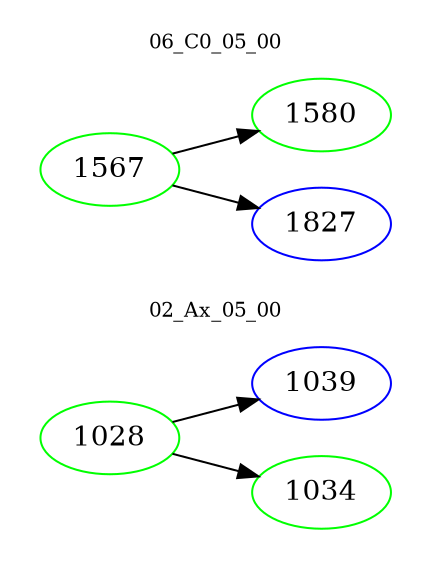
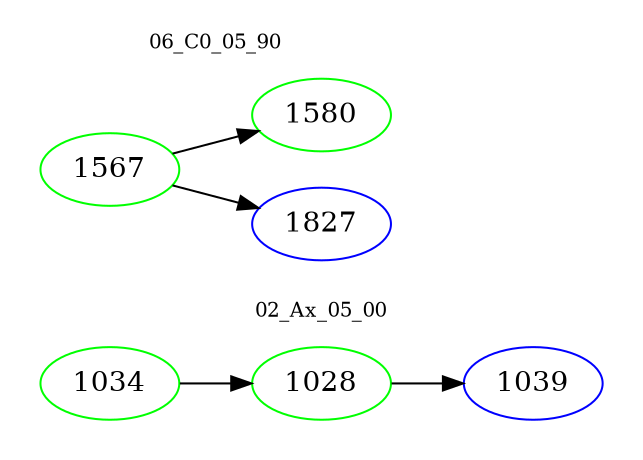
cluster "06_C0_05_00": label "06_C0_05_00" -> "06_C0_05_90"
edge "1028" -> "1034": reversed
